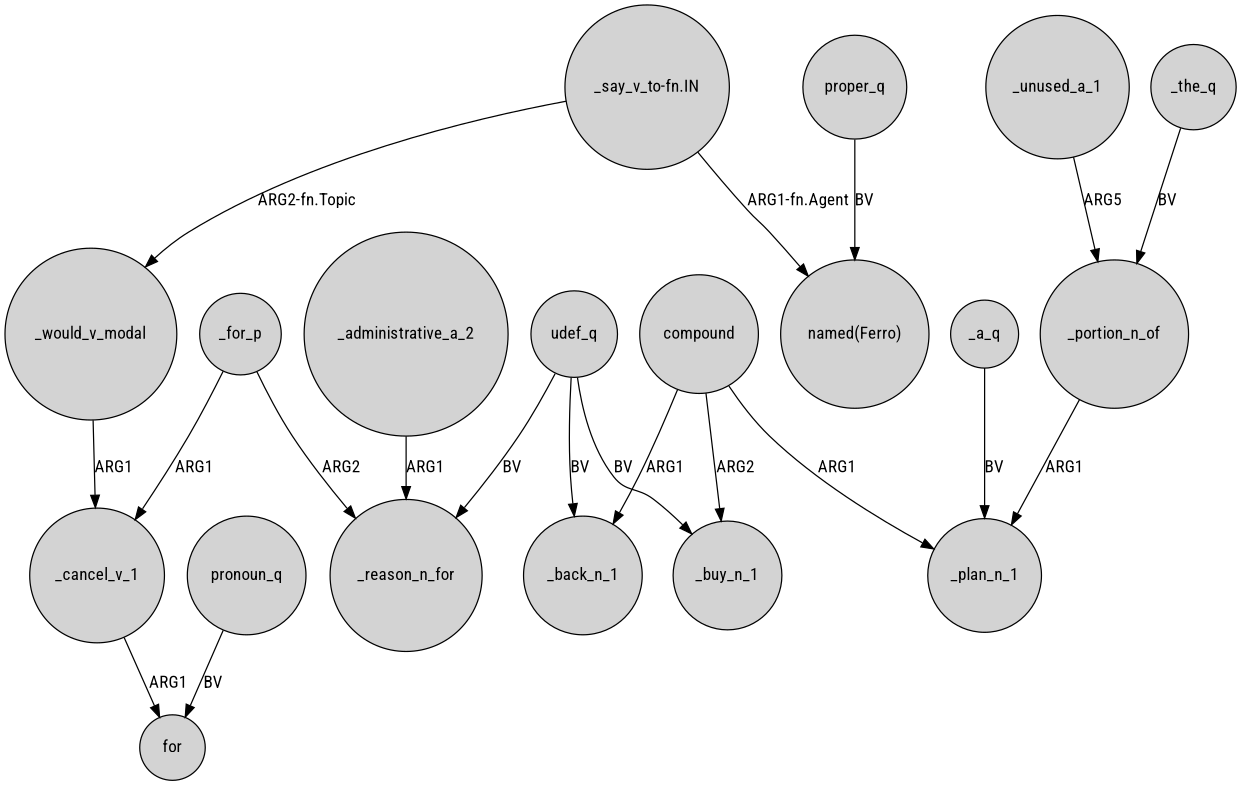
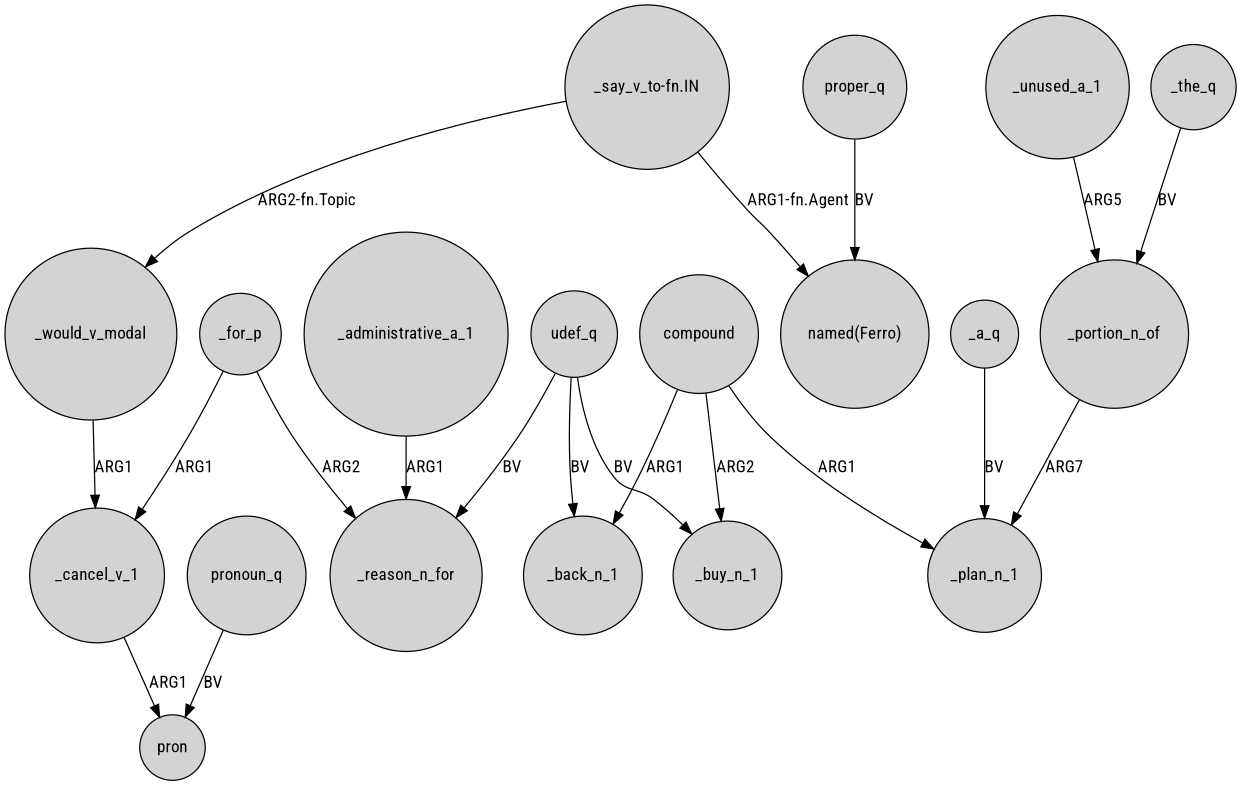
node "_administrative_a_2": label "_administrative_a_2" -> "_administrative_a_1"
edge "_portion_n_of" -> "_plan_n_1": label "ARG1" -> "ARG7"
node "for": label "for" -> "pron"
